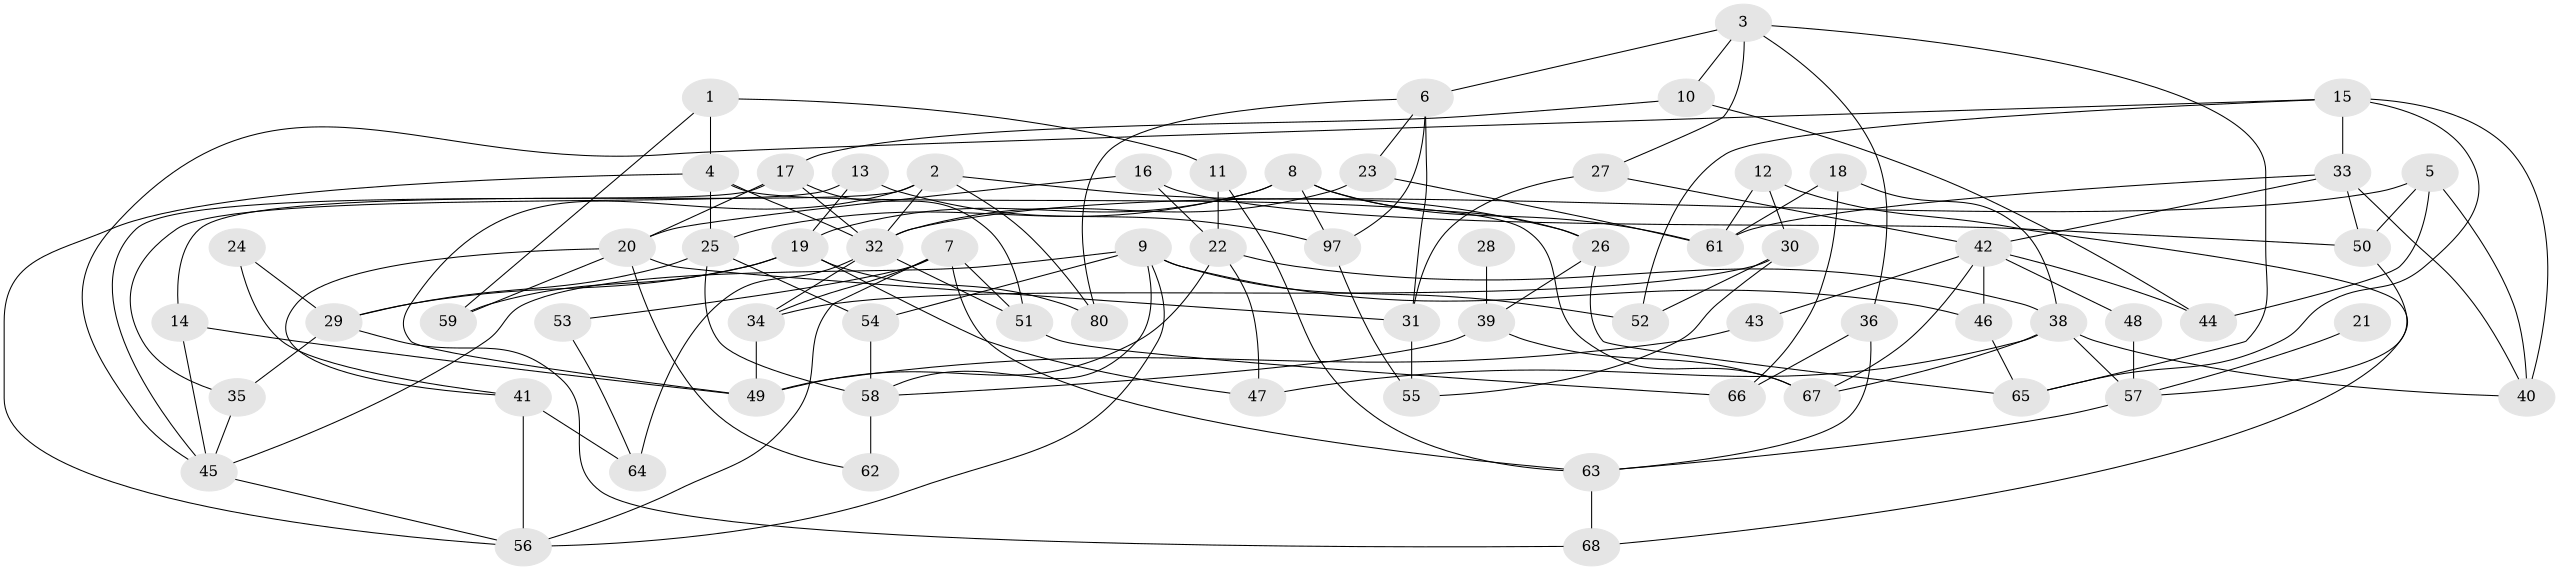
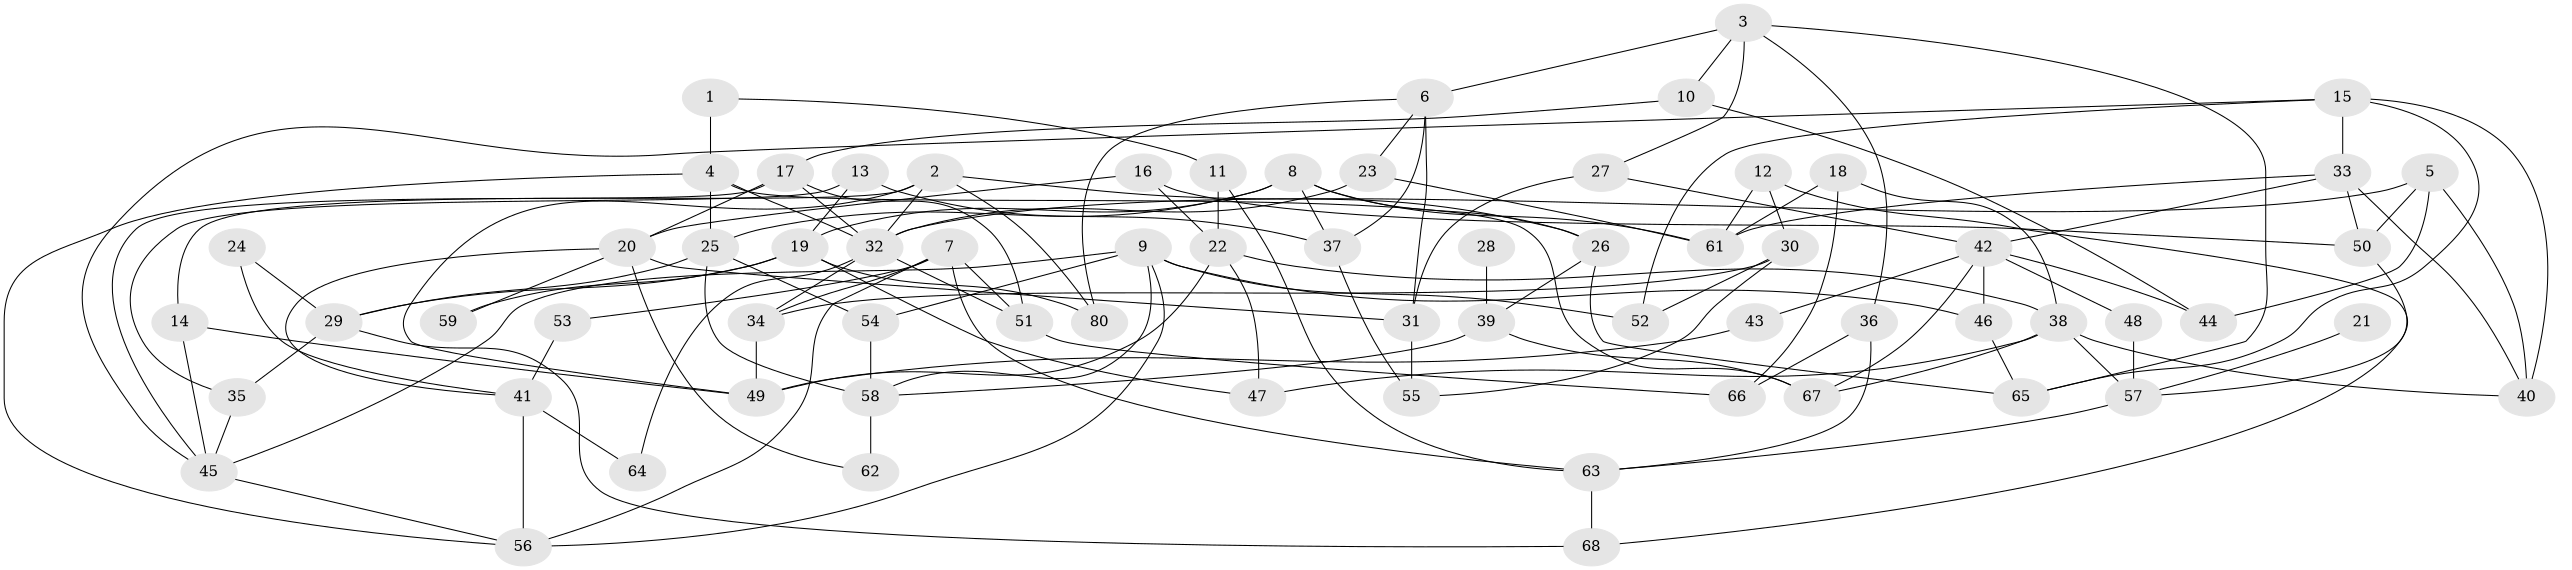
edge "1" -- "59": removed
node "97": label "97" -> "37"
edge "53" -- "64": now "53" -- "41"
